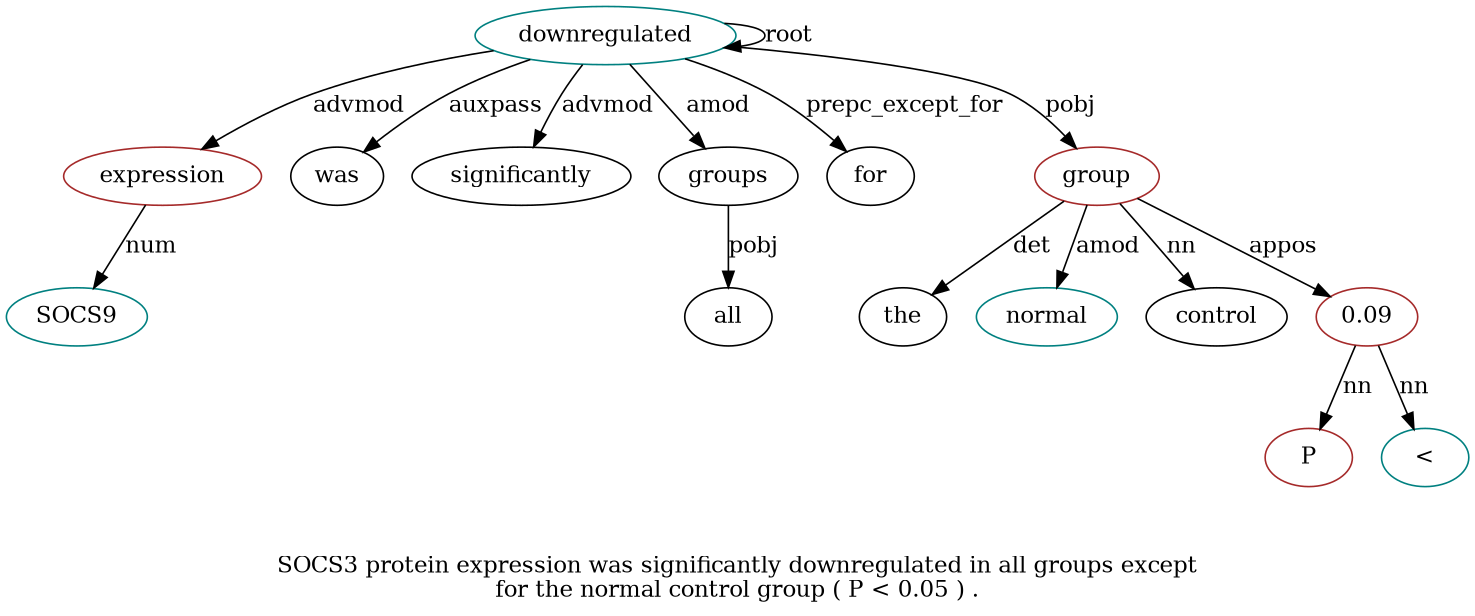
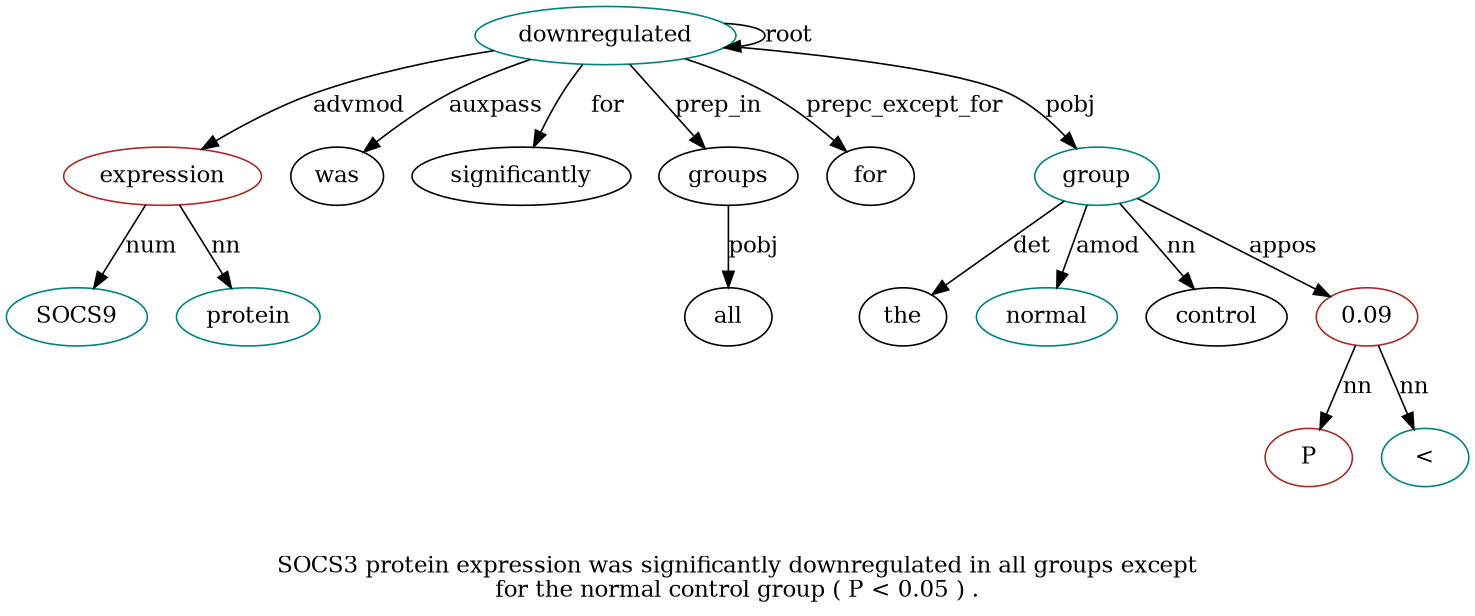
edge "downregulated" -> "significantly": label "advmod" -> "for"
edge "downregulated" -> "groups": label "amod" -> "prep_in"
node "group": color brown -> teal
node "protein": added
